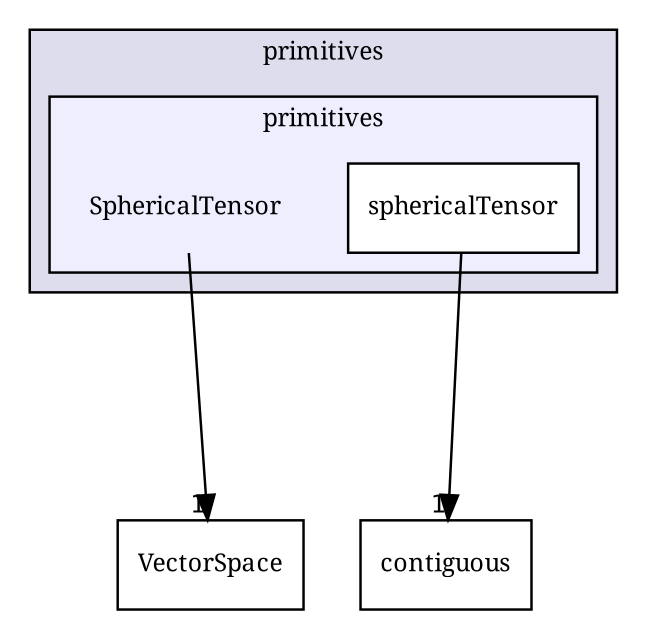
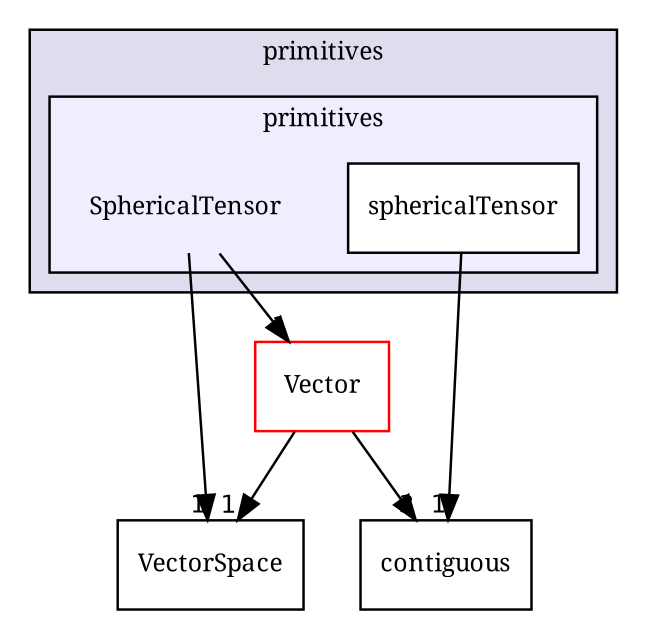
node "Vector": added
